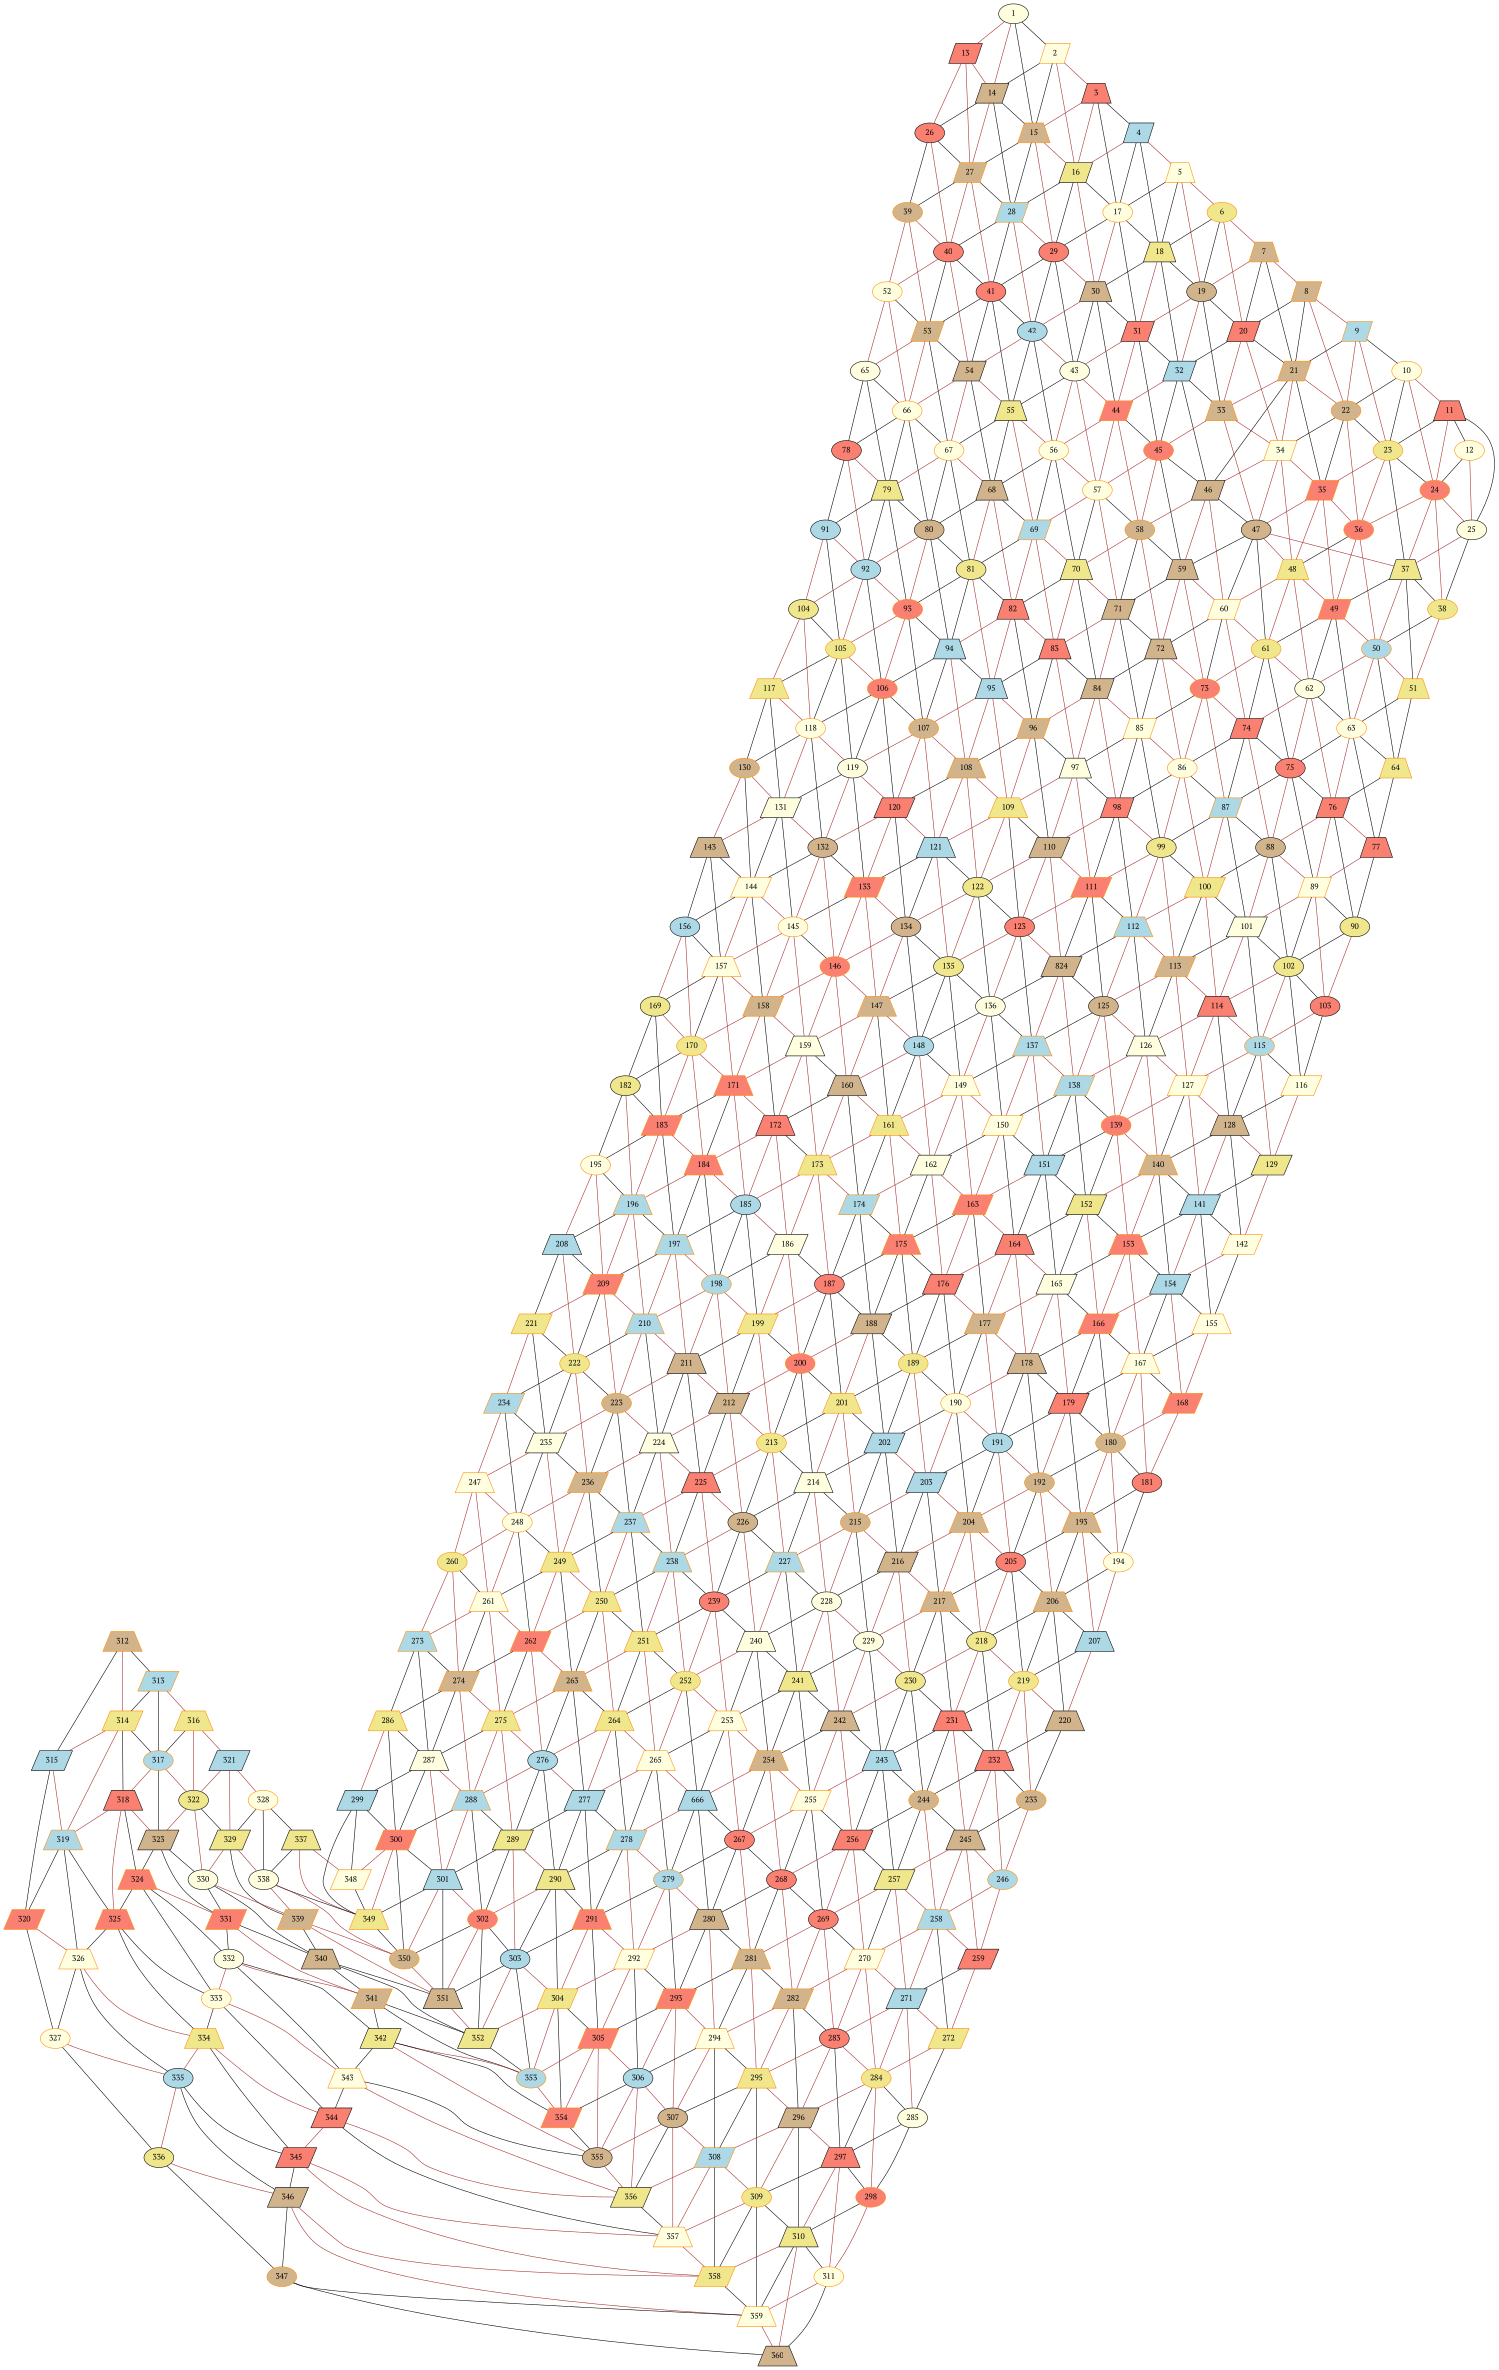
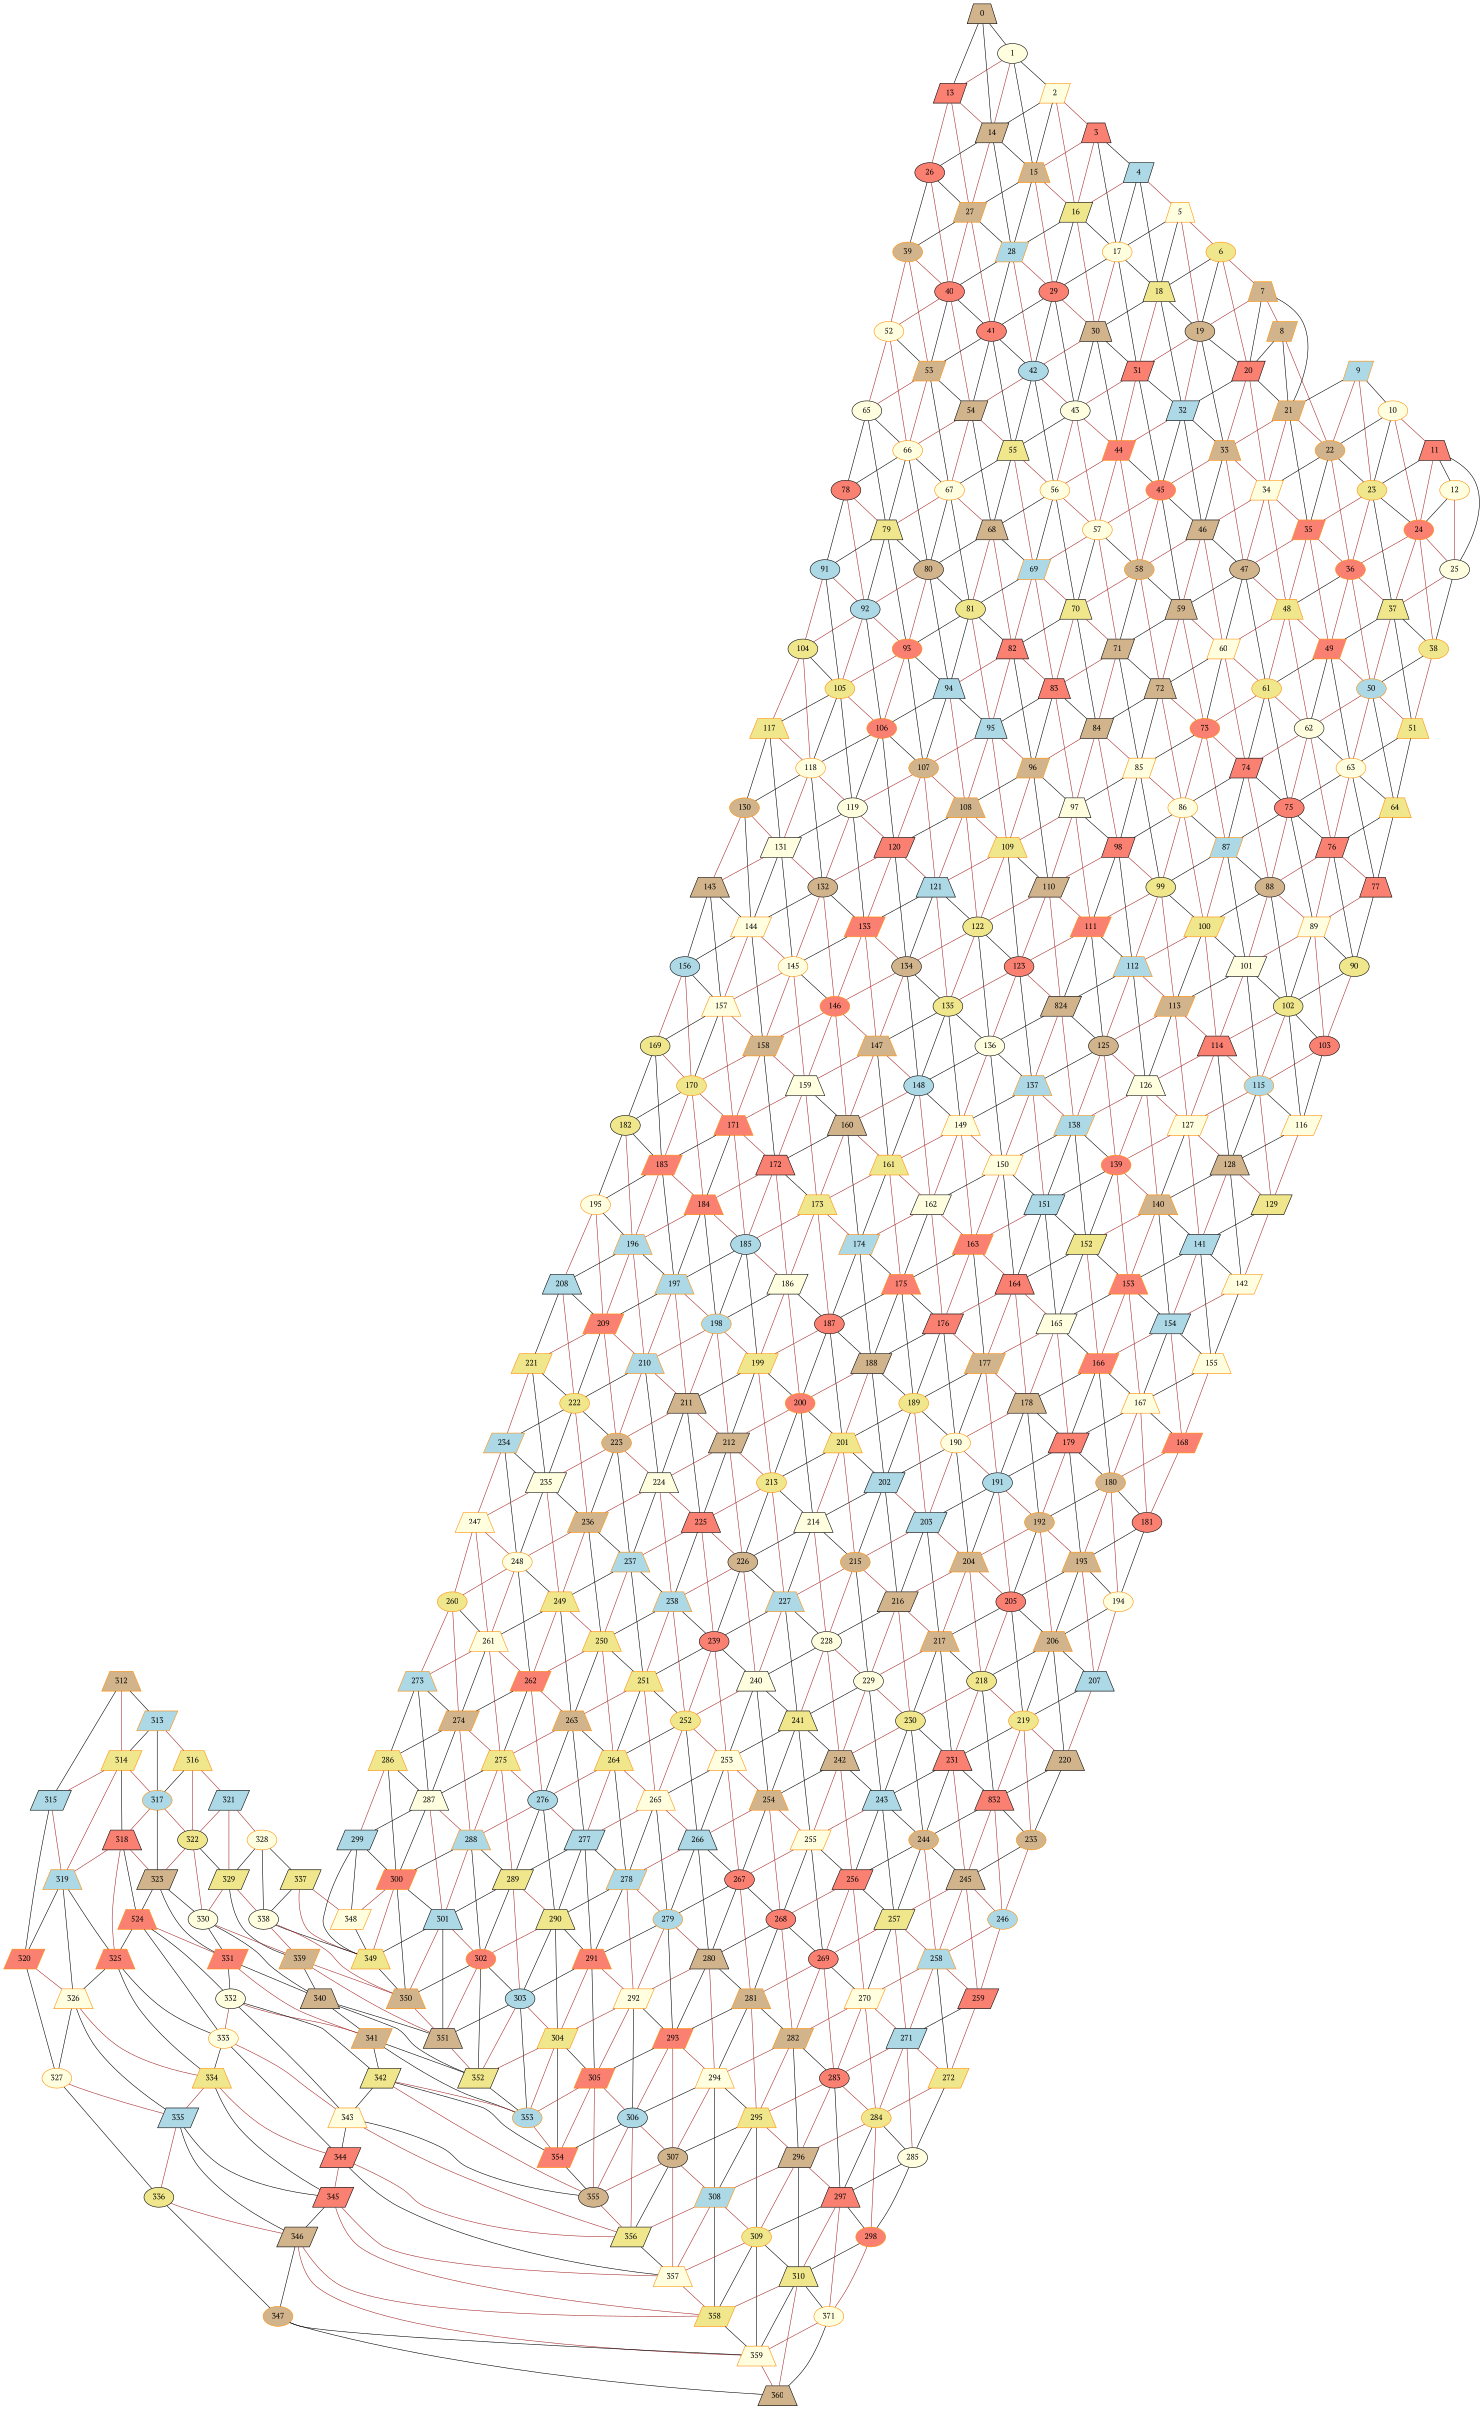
node "0": added
edge "8" -- "9": removed
edge "21" -- "46": now "33" -- "46"
edge "47" -- "37": now "36" -- "37"
edge "314" -- "317": color black -> brown
node "232": label "232" -> "832"
node "666": label "666" -> "266"
node "337": shape trapezium -> parallelogram
node "324": label "324" -> "524"
node "350": shape ellipse -> trapezium
node "335": shape ellipse -> parallelogram
node "311": label "311" -> "371"
